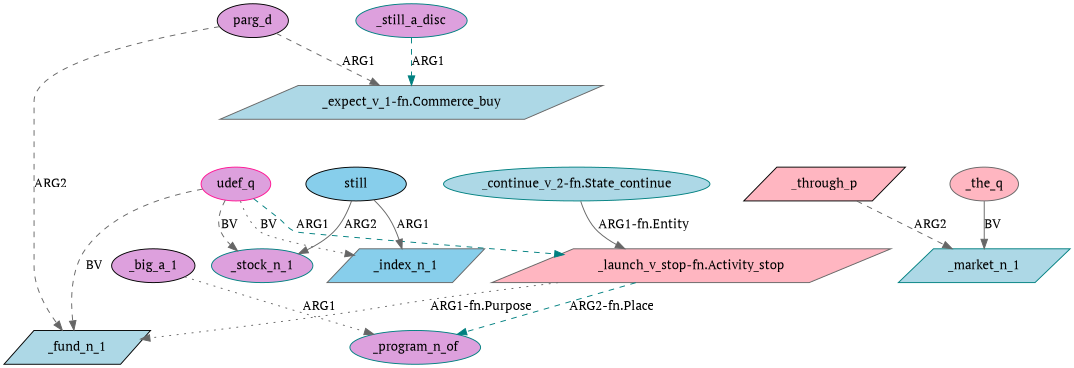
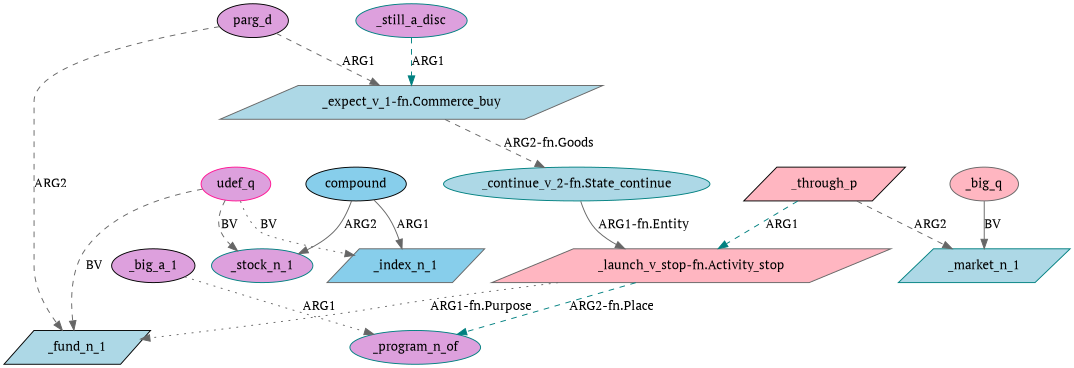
edge "_expect_v_1-fn.Commerce_buy" -> "_continue_v_2-fn.State_continue": added, label "ARG2-fn.Goods"
node "still": label "still" -> "compound"
node "_the_q": label "_the_q" -> "_big_q"
edge "udef_q" -> "_launch_v_stop-fn.Activity_stop": now "_through_p" -> "_launch_v_stop-fn.Activity_stop"
